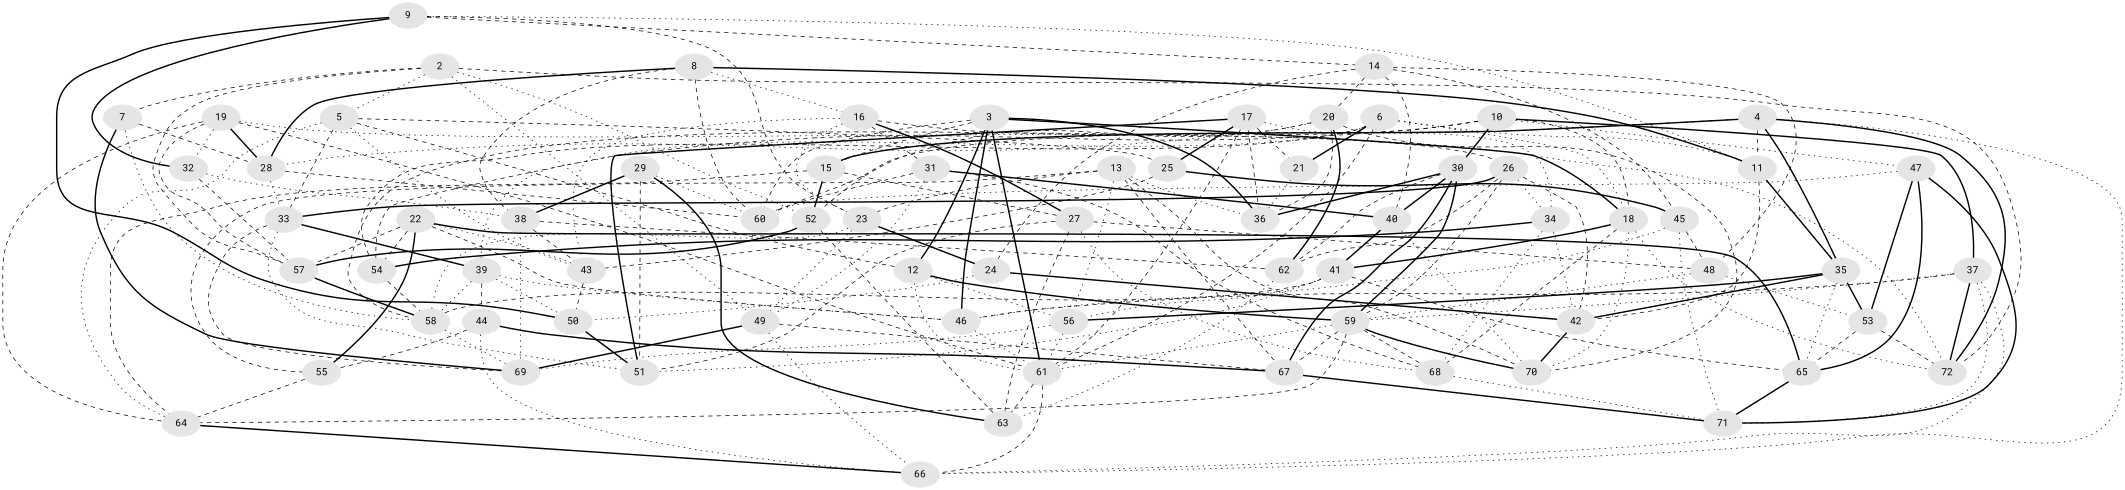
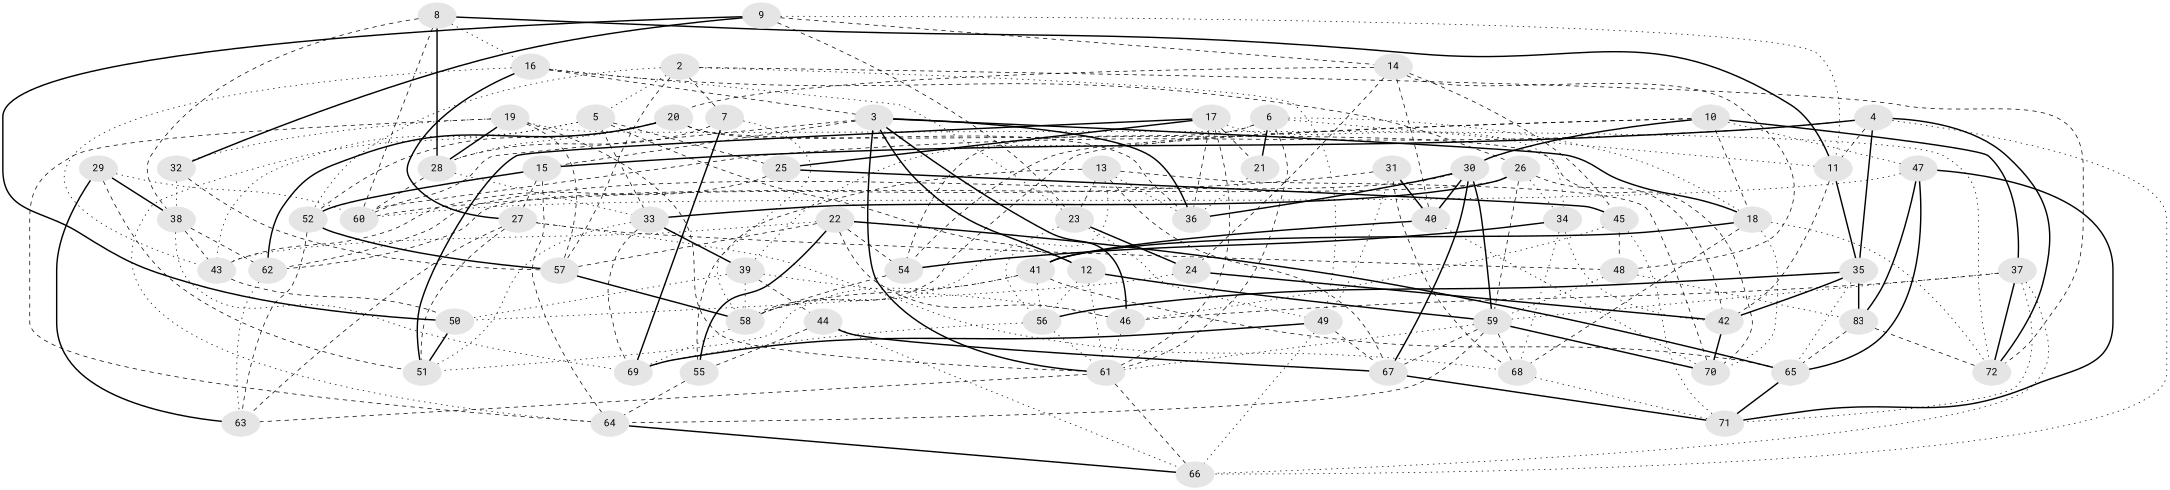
edge "16" -- "31": now "16" -- "3"
node "53": label "53" -> "83"
